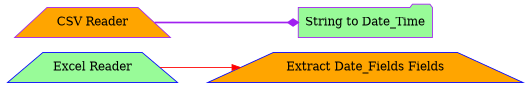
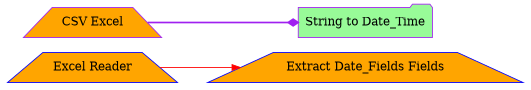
node "CSV Reader": label "CSV Reader" -> "CSV Excel"
node "Excel Reader": fillcolor palegreen -> orange
